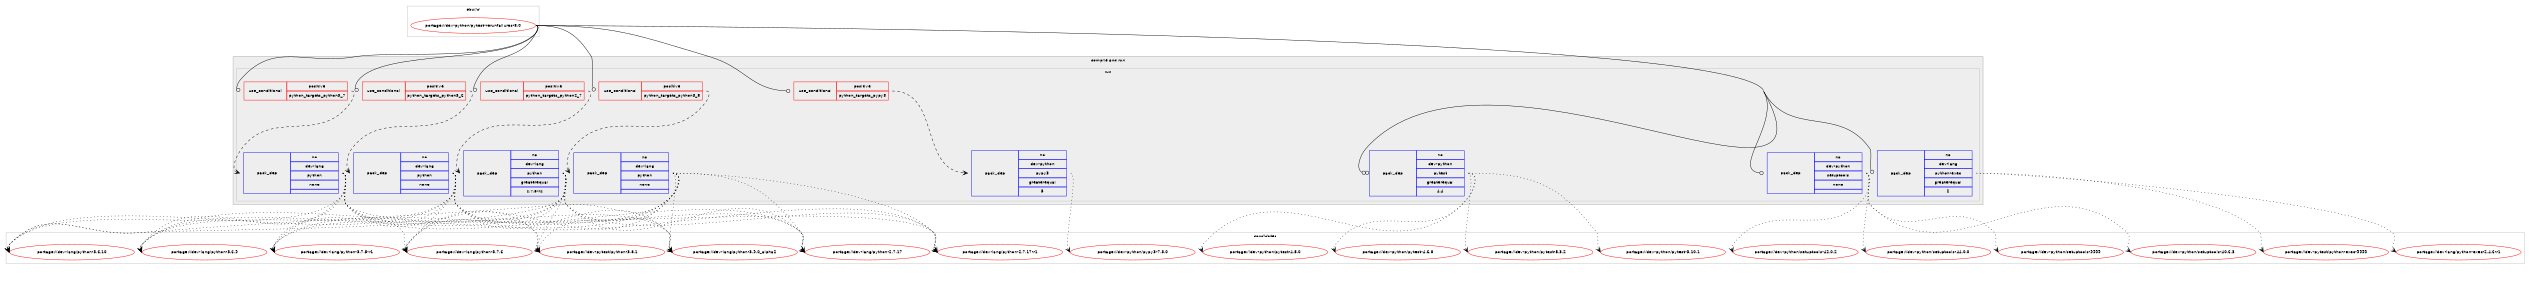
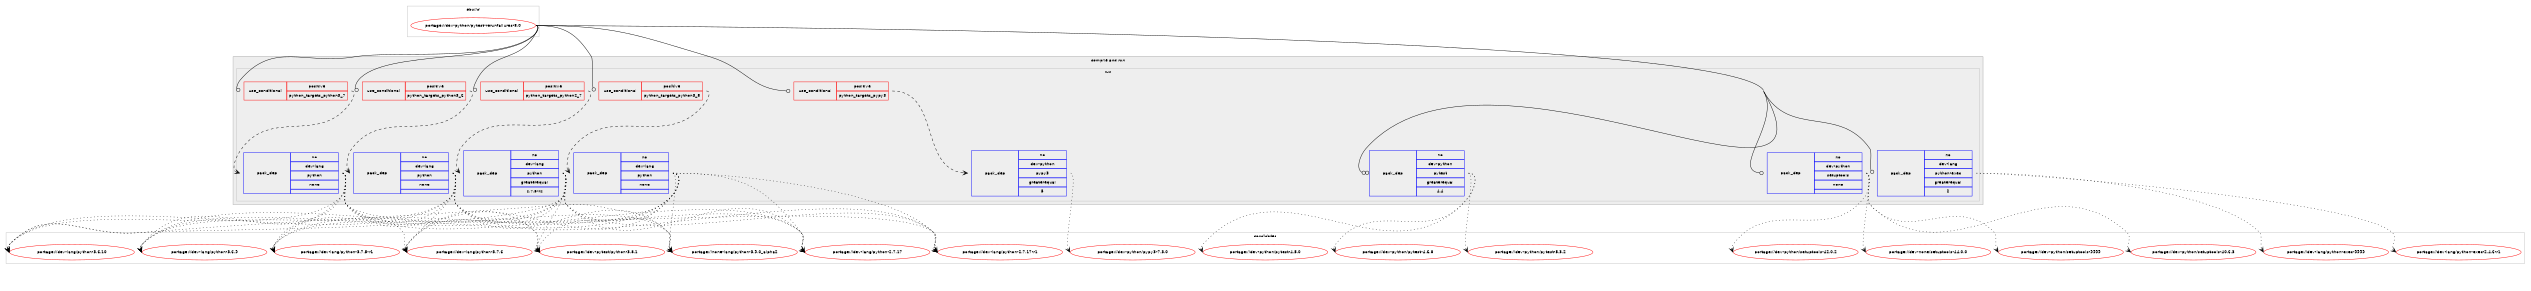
node "portage://dev-lang/python-3.9.0_alpha2": label "portage://dev-lang/python-3.9.0_alpha2" -> "portage://none-lang/python-3.9.0_alpha2"
node "portage://dev-python/pytest-3.10.1": removed
node "portage://dev-python/setuptools-44.0.0": label "portage://dev-python/setuptools-44.0.0" -> "portage://dev-none/setuptools-44.0.0"
node "portage://dev-pytest/python-exec-9999": label "portage://dev-pytest/python-exec-9999" -> "portage://dev-lang/python-exec-9999"
